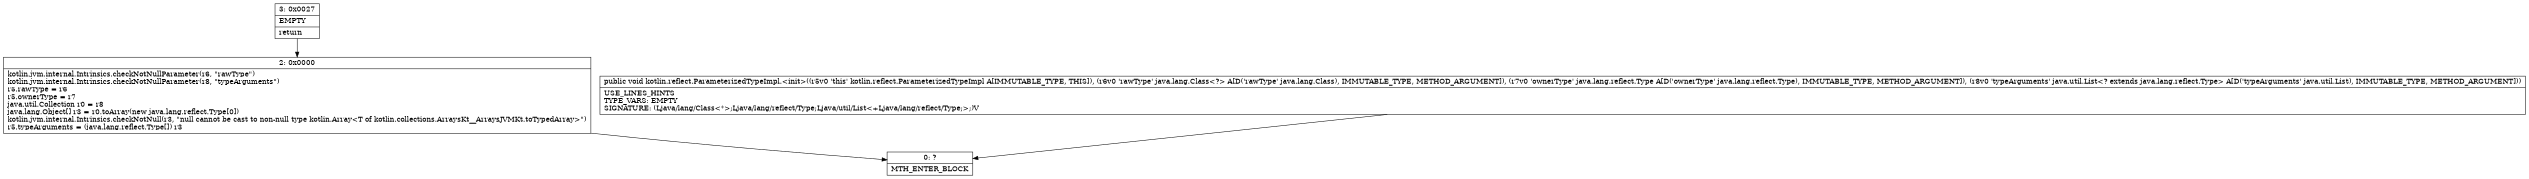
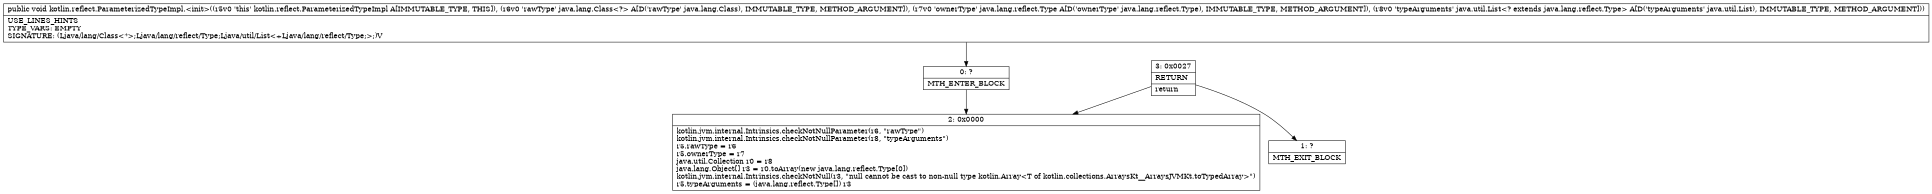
node "3: 0x0027": text "EMPTY" -> "RETURN"
edge "2: 0x0000" -> "0: ?": reversed
node "1: ?": added
